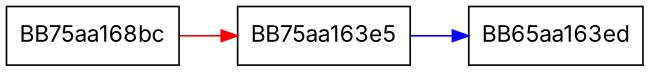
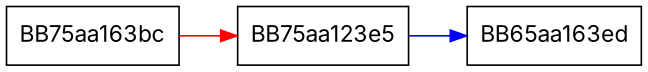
node "BB75aa168bc": label "BB75aa168bc" -> "BB75aa163bc"
node "BB75aa163e5": label "BB75aa163e5" -> "BB75aa123e5"
